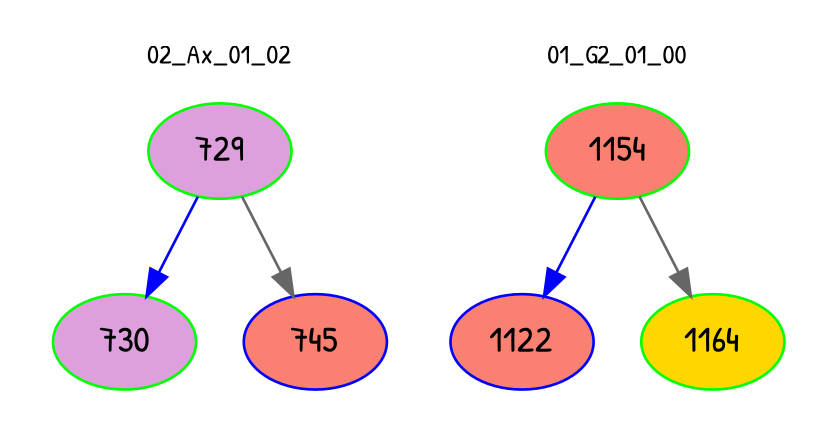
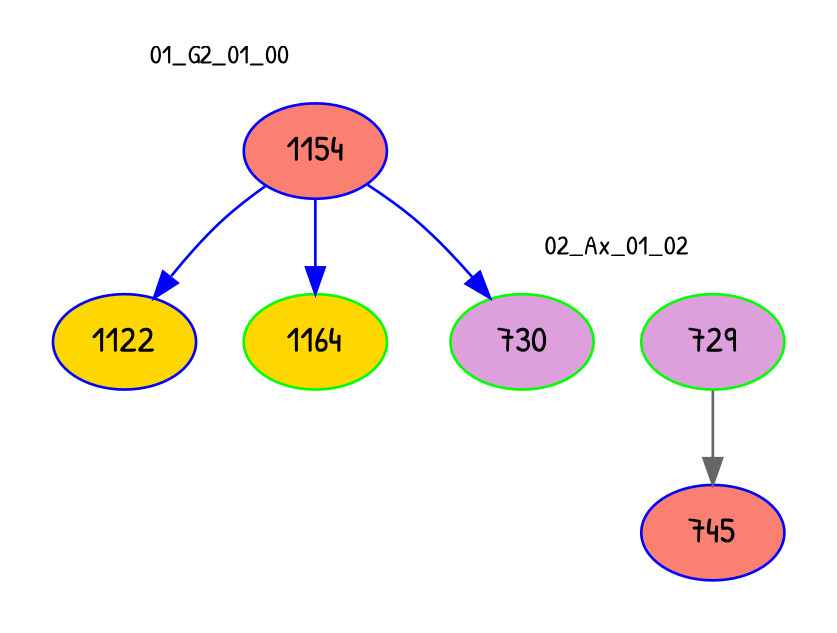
node "1154": color green -> blue
edge "729" -> "730": now "1154" -> "730"
edge "1154" -> "1164": color gray40 -> blue
node "1122": fillcolor salmon -> gold
